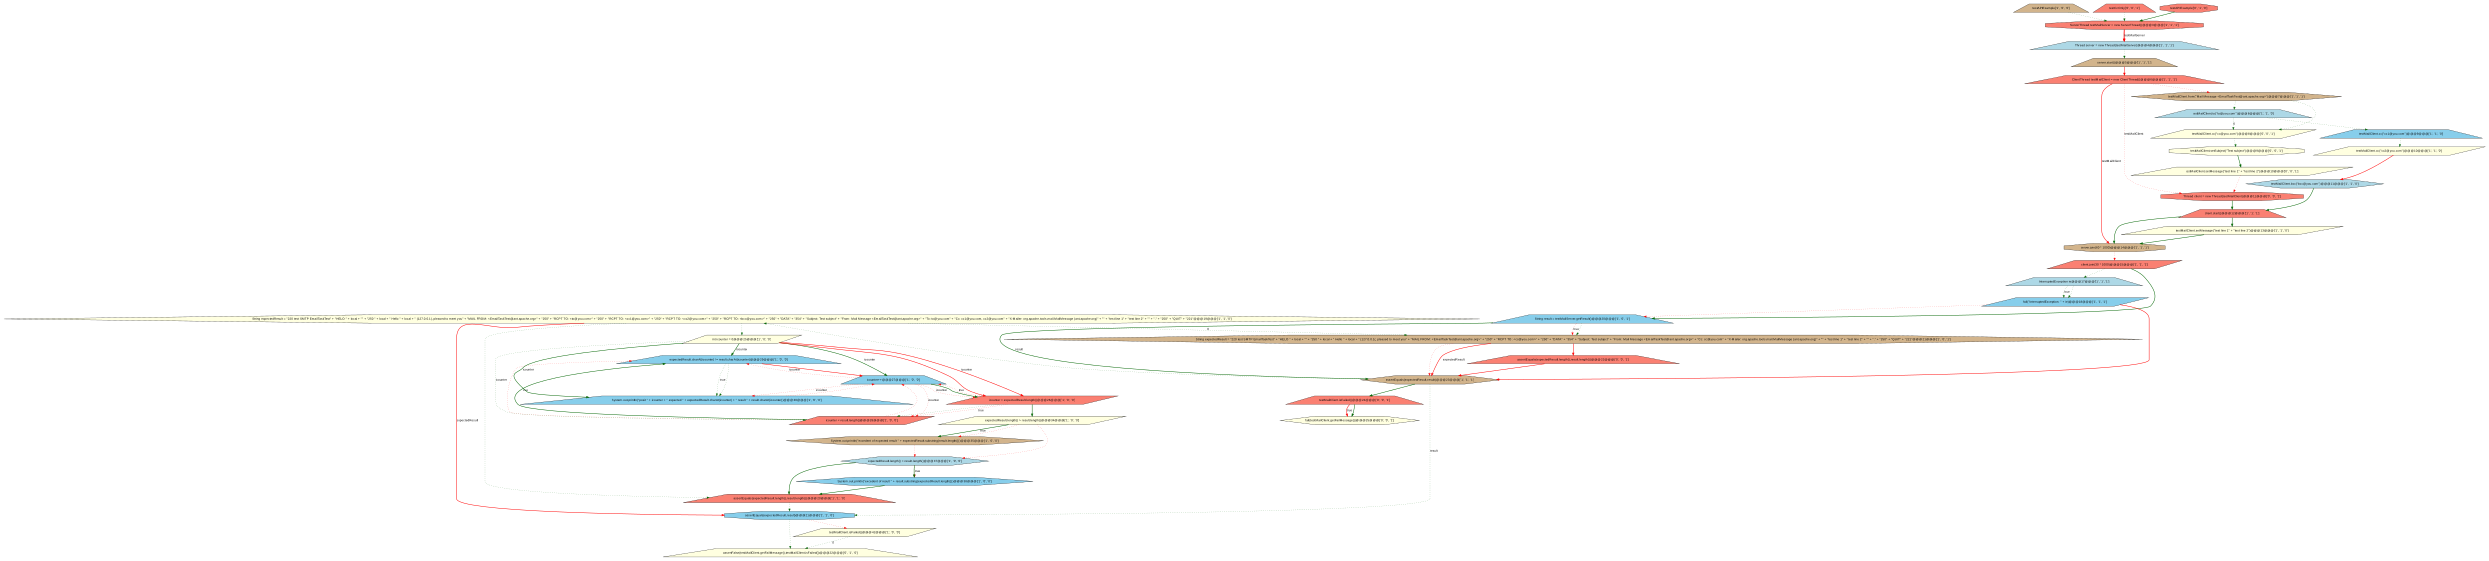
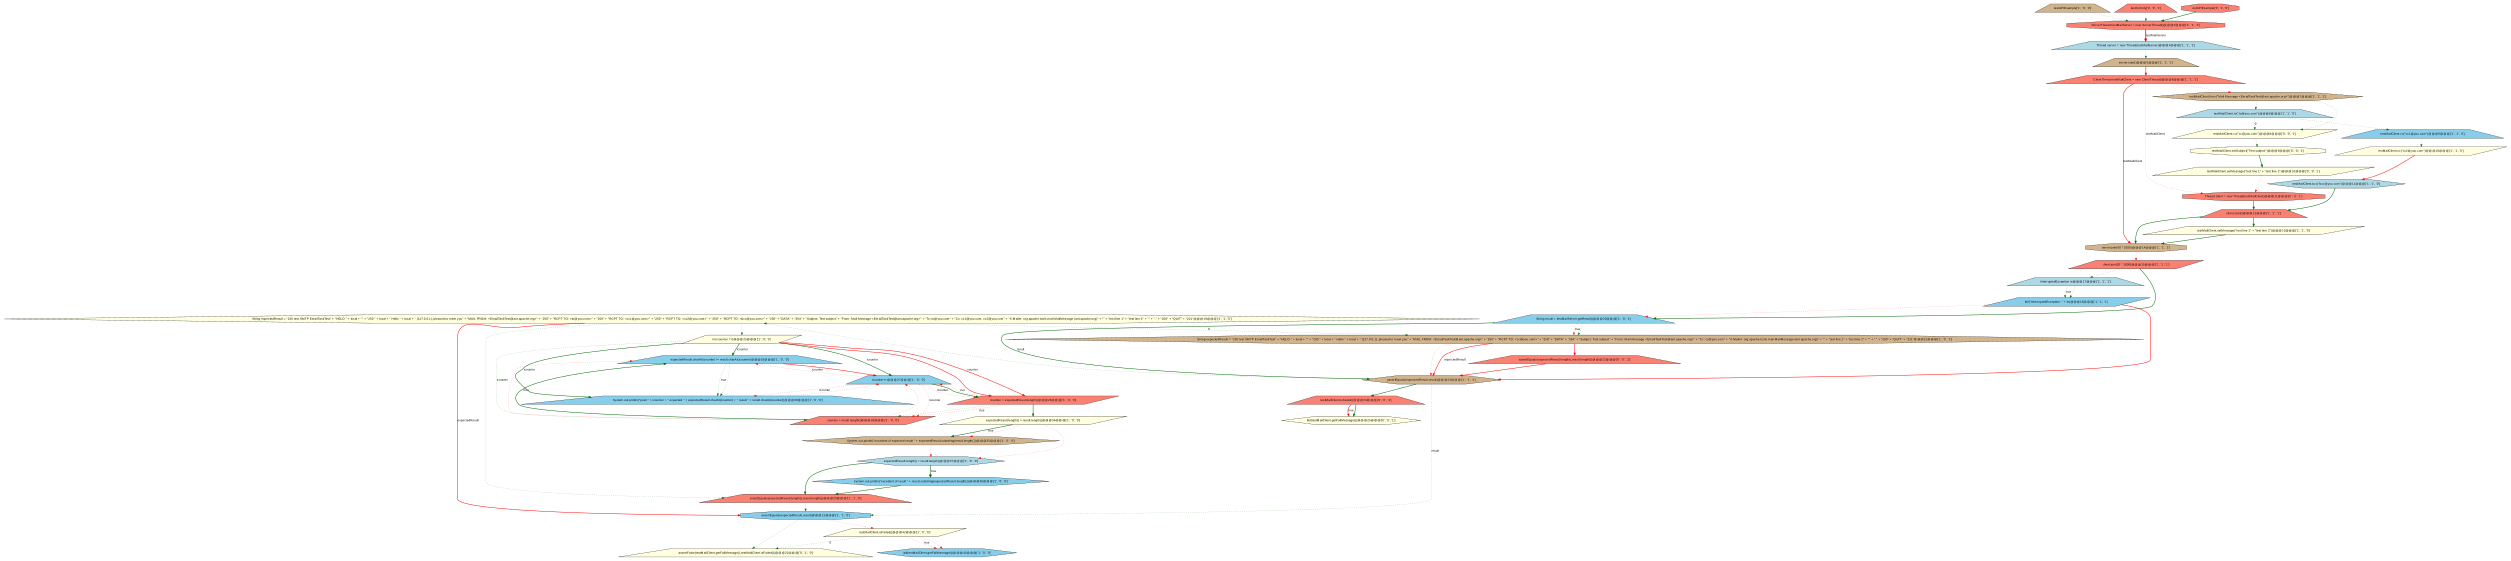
node "fail(testMailClient.getFailMessage())@@@43@@@['1', '0', '0']": added
